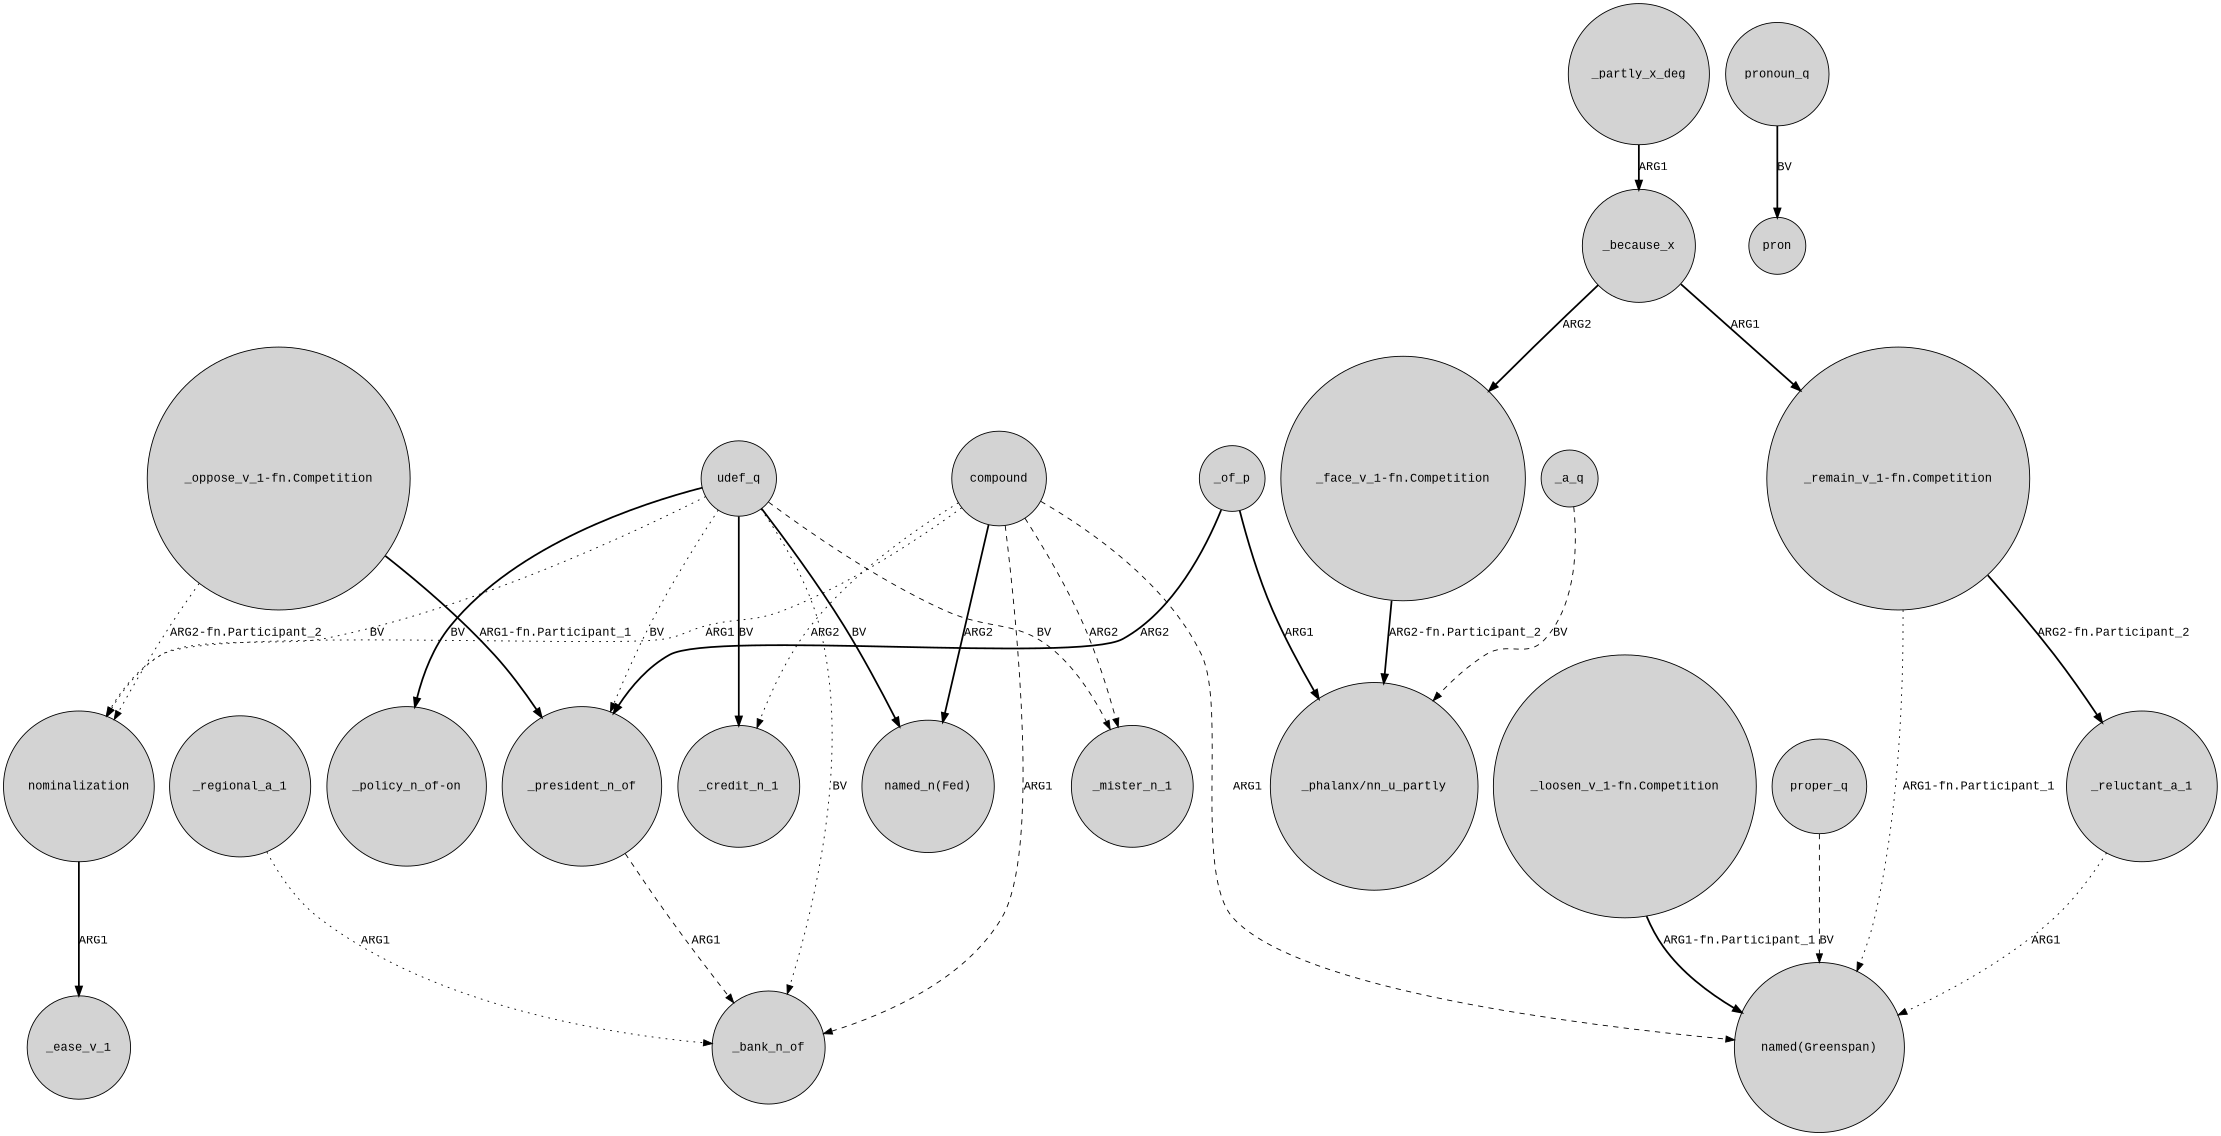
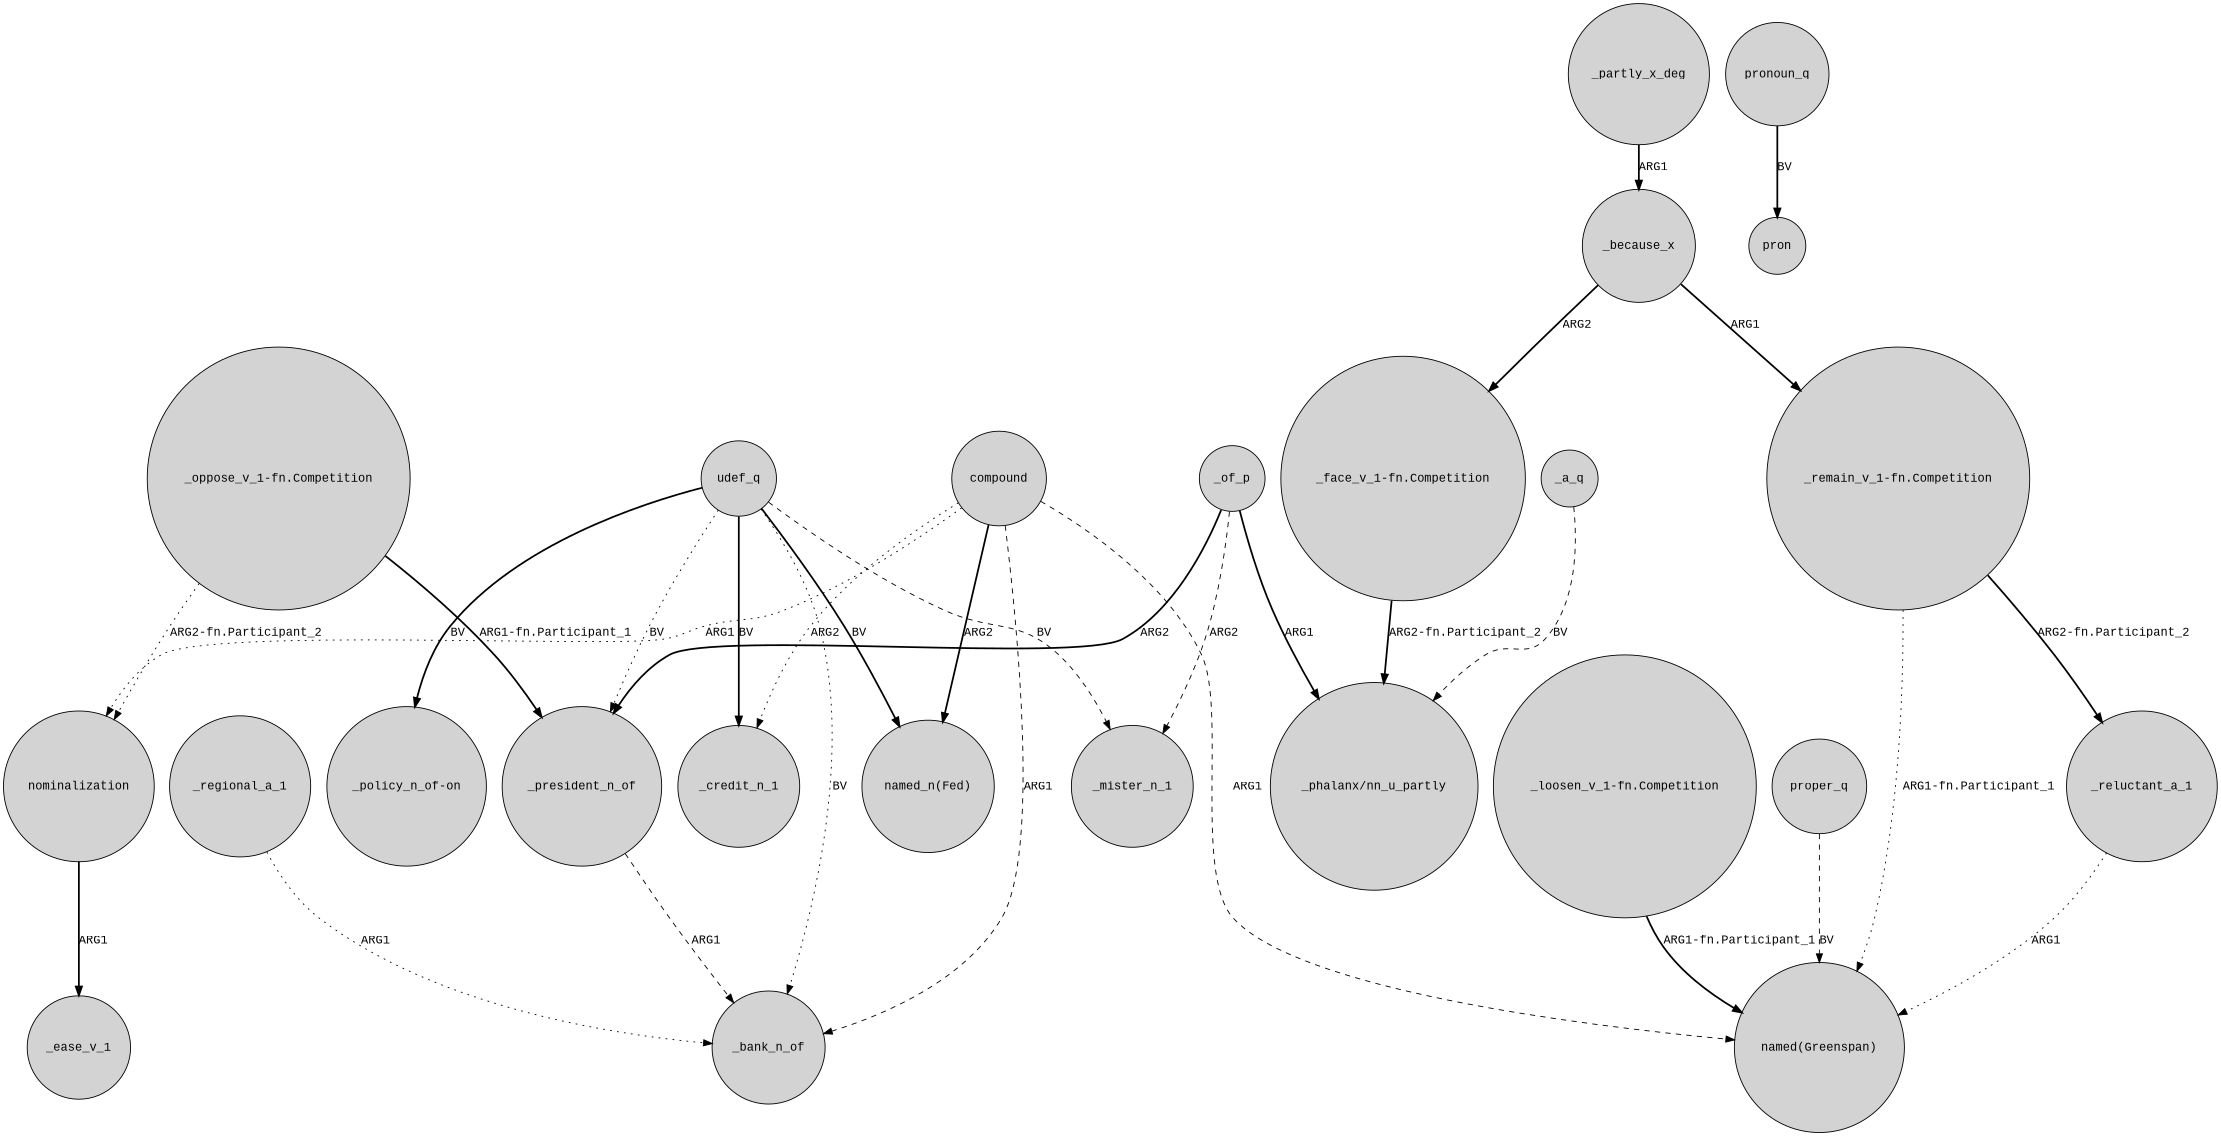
edge "compound" -> "_mister_n_1": now "_of_p" -> "_mister_n_1"
edge "udef_q" -> "nominalization": removed, label "BV"
